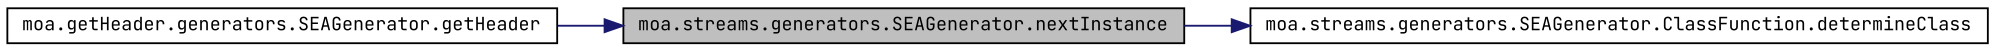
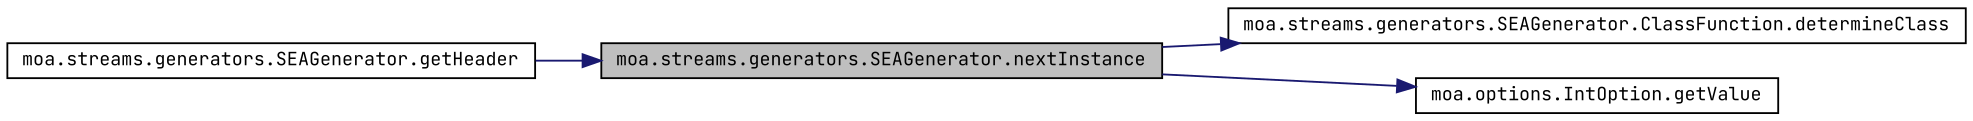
node "moa.getHeader.generators.SEAGenerator.getHeader": label "moa.getHeader.generators.SEAGenerator.getHeader" -> "moa.streams.generators.SEAGenerator.getHeader"
node "moa.options.IntOption.getValue": added
